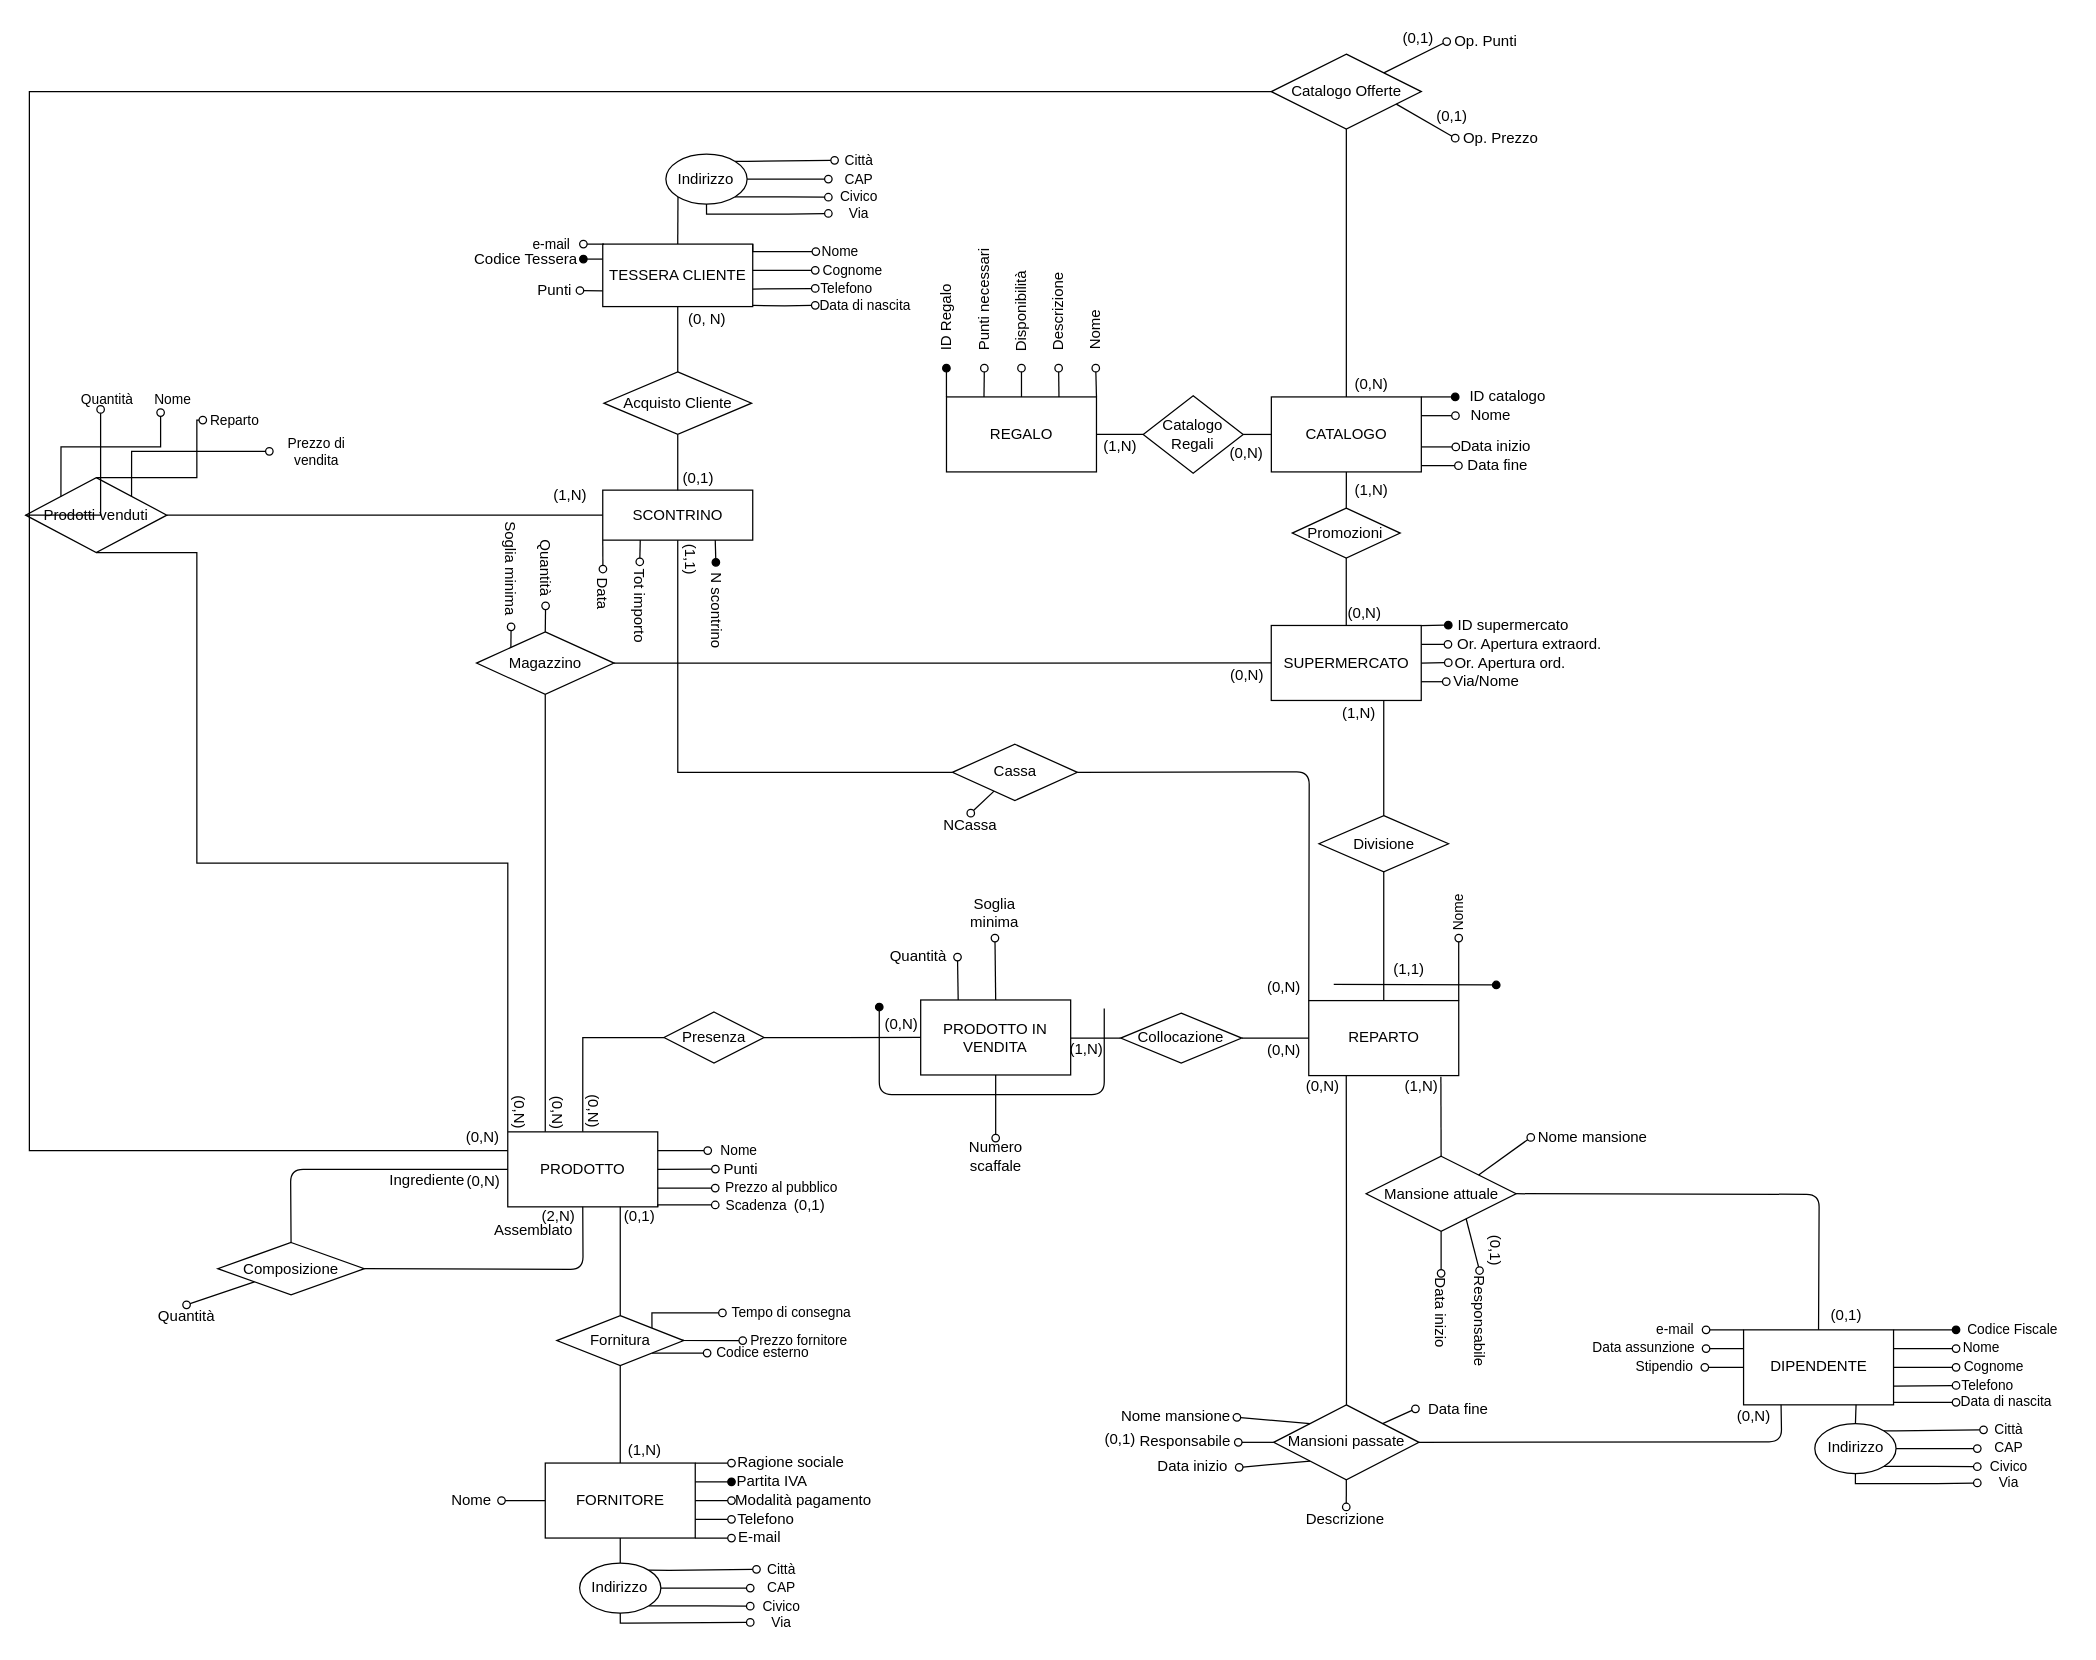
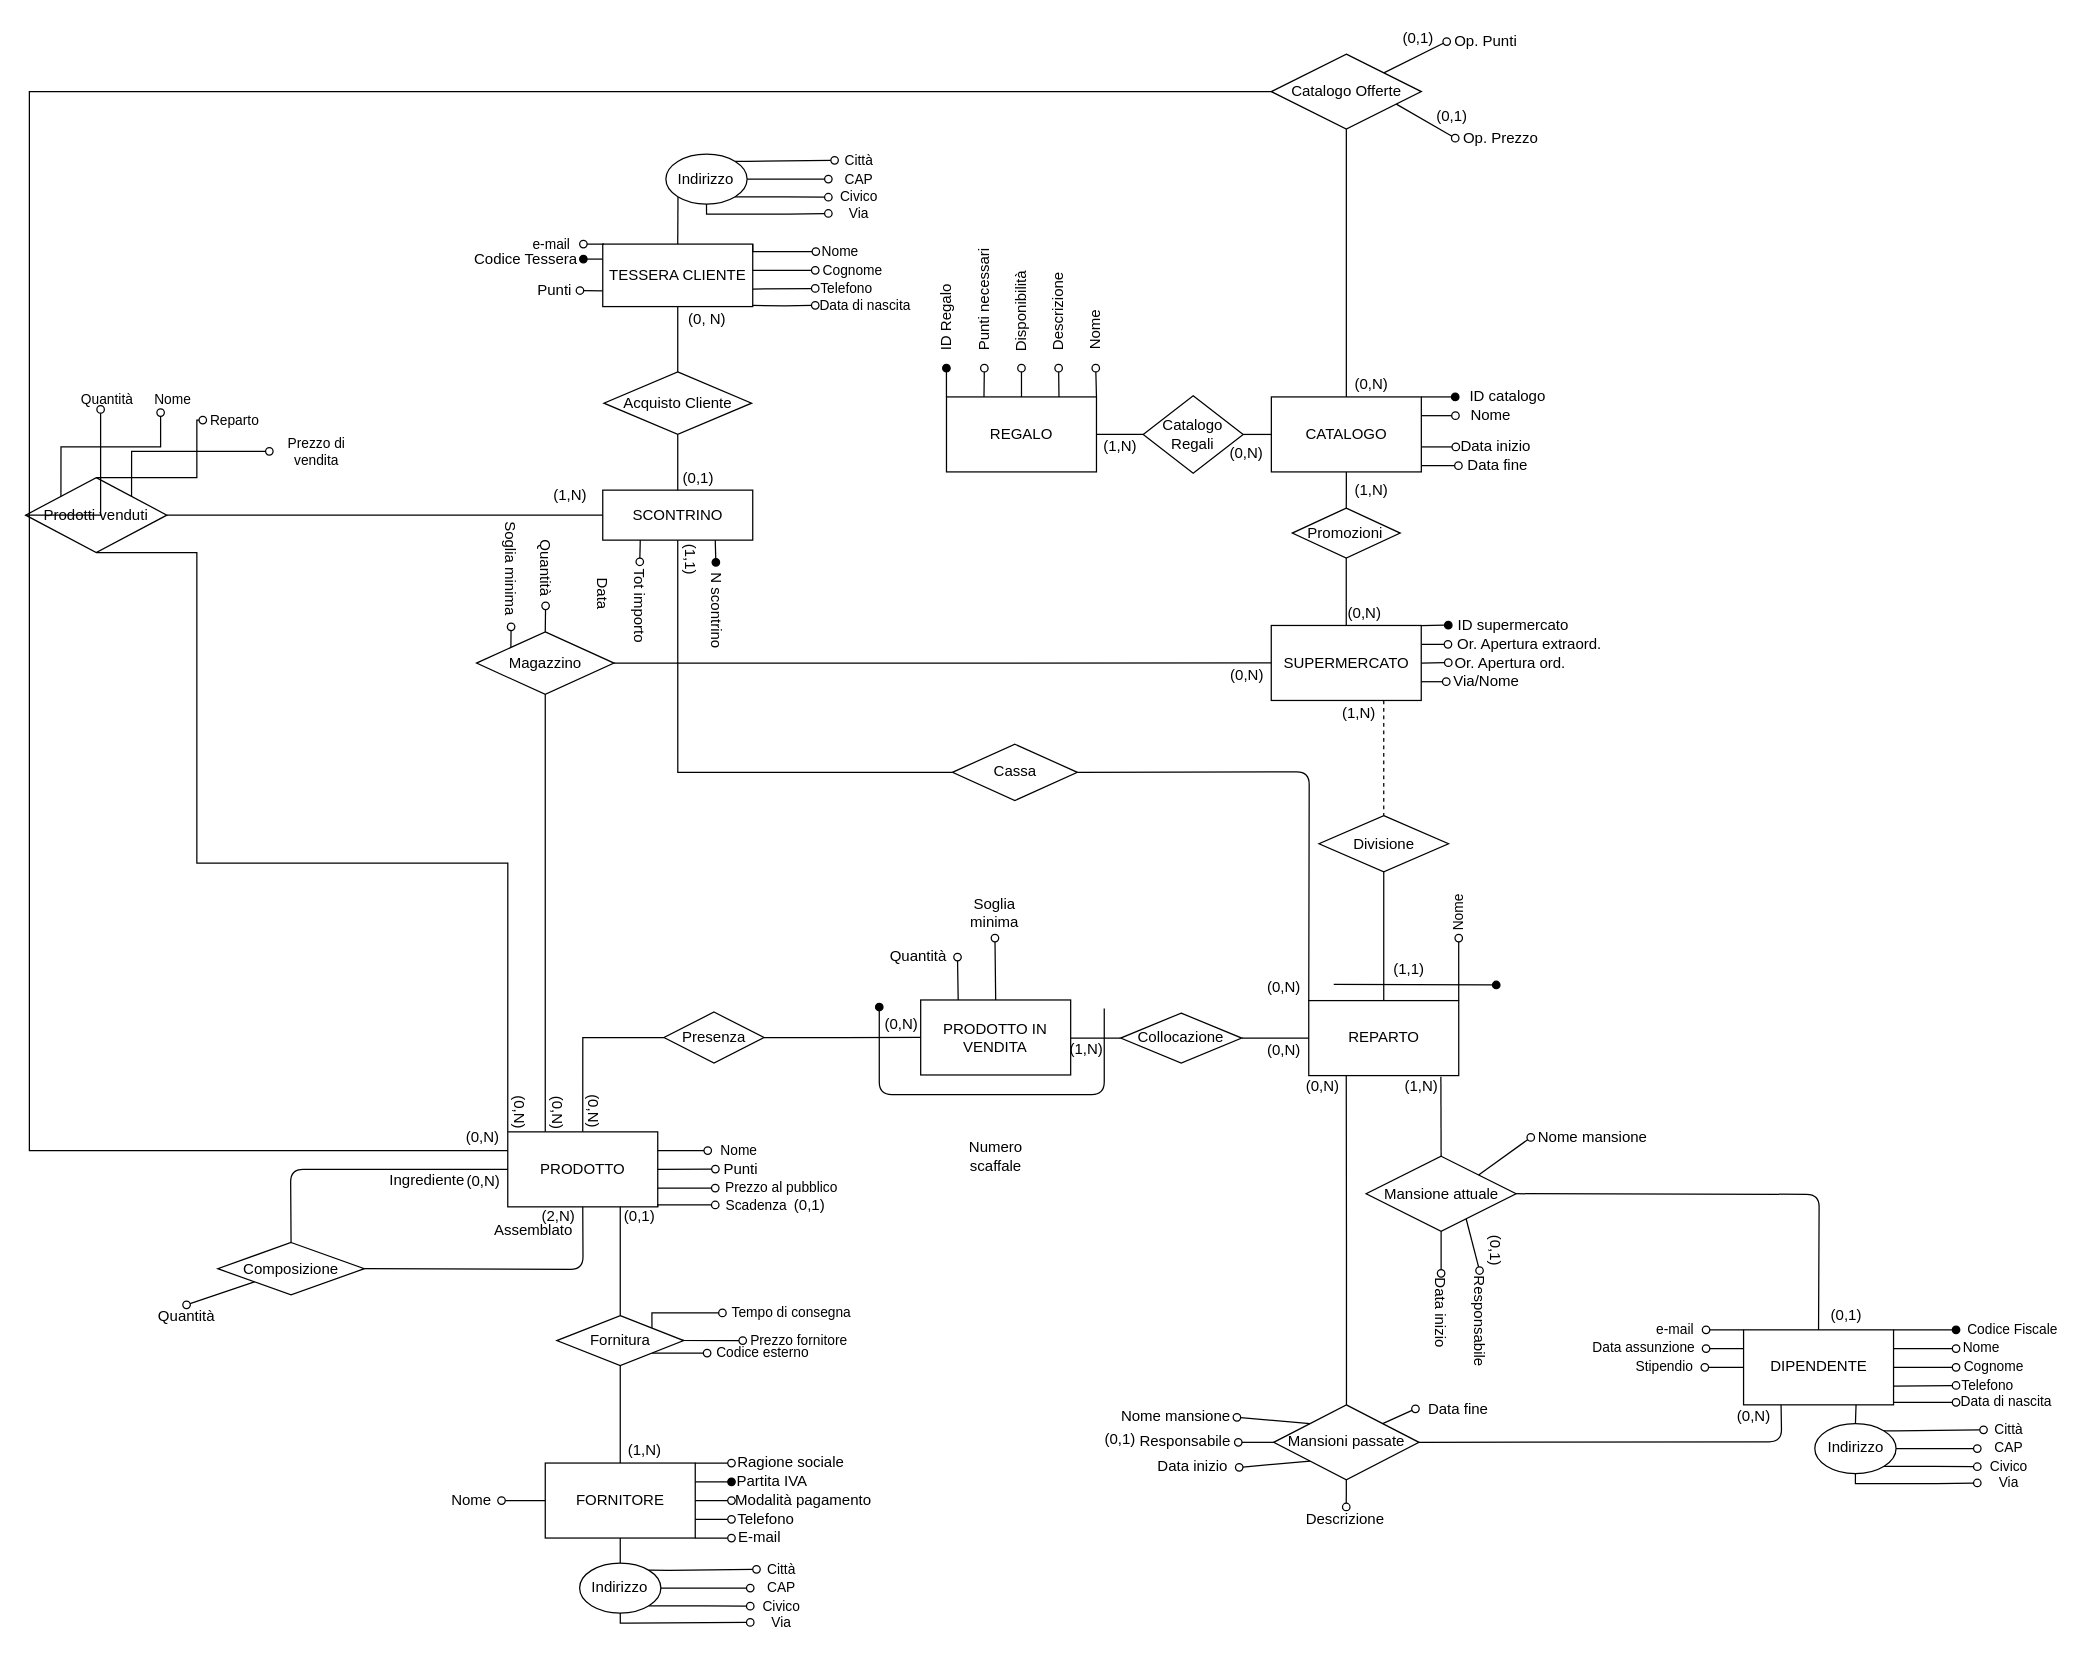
edge "SCONTRINO" -> "Data": removed
edge "SUPERMERCATO" -- "Divisione": style solid -> dashed
edge "Cassa" -> "NCassa": removed
node "NCassa": removed
edge "PRODOTTO IN VENDITA" -> "Numero scaffale": removed
